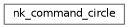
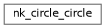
node "nk_command_circle": label "nk_command_circle" -> "nk_circle_circle"
